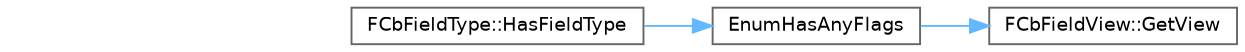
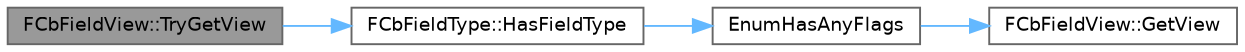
node "FCbFieldView::TryGetView": added
